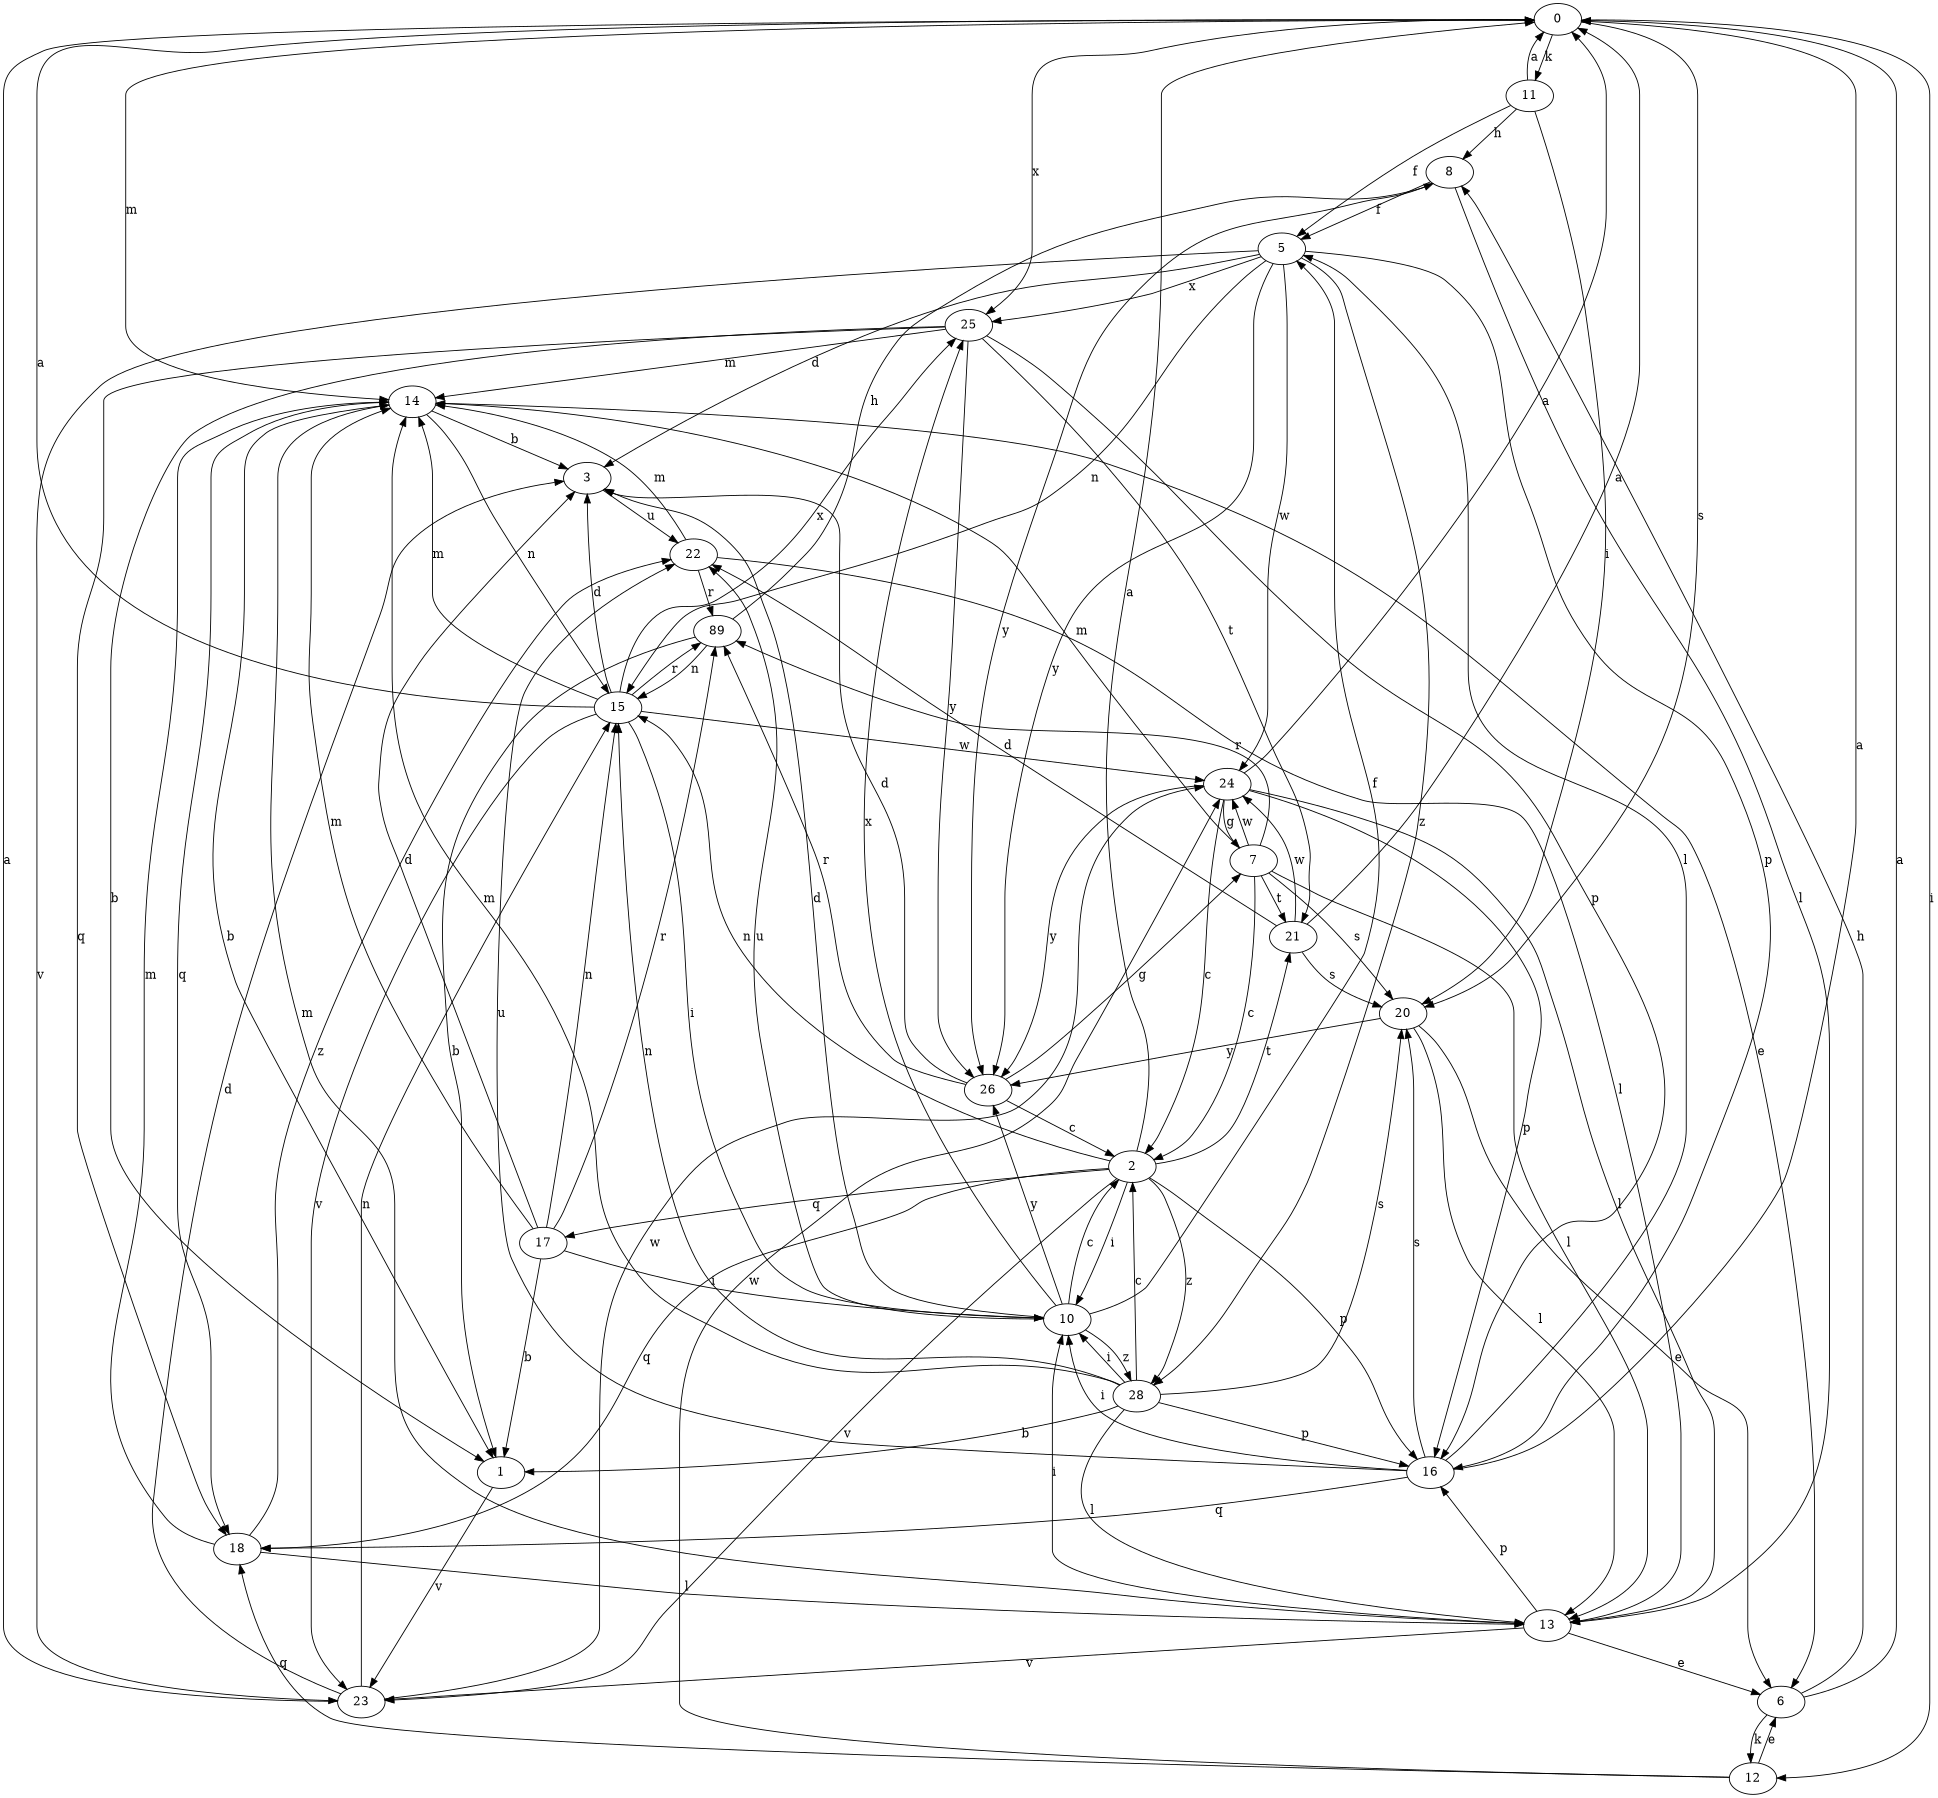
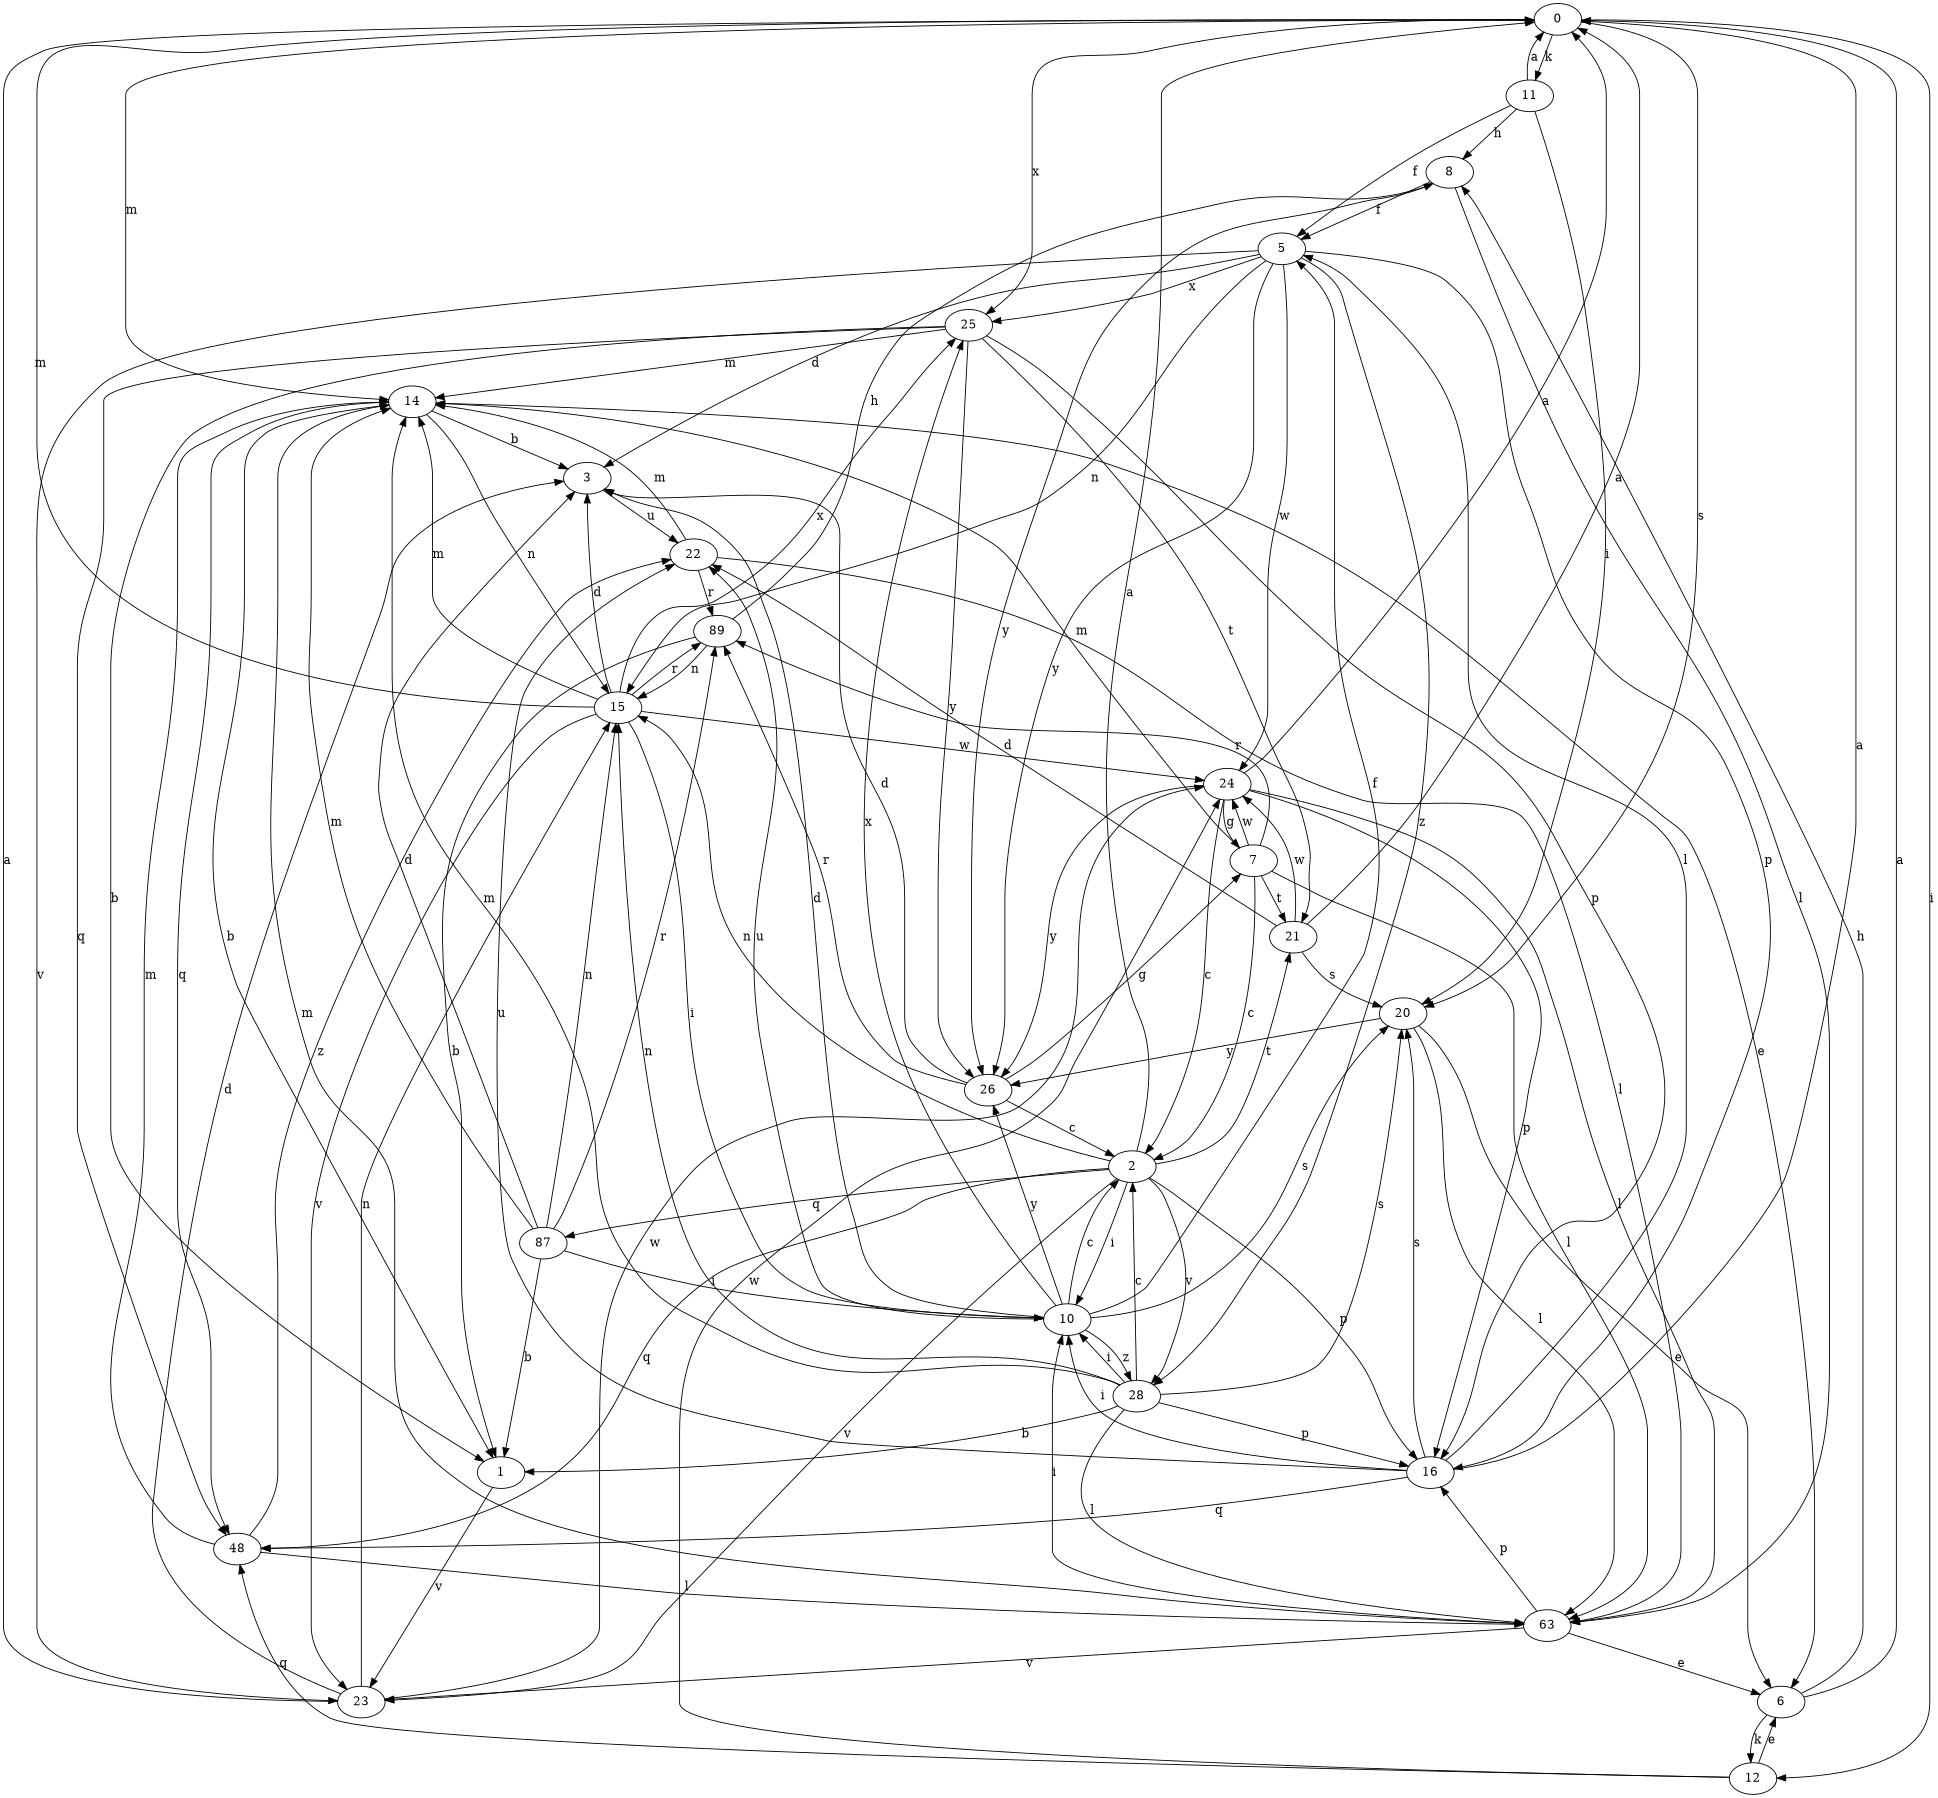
edge "15" -> "0": label "a" -> "m"
edge "7" -> "20": now "10" -> "20"
node "17": label "17" -> "87"
edge "2" -> "28": label "z" -> "v"
node "18": label "18" -> "48"
node "13": label "13" -> "63"
